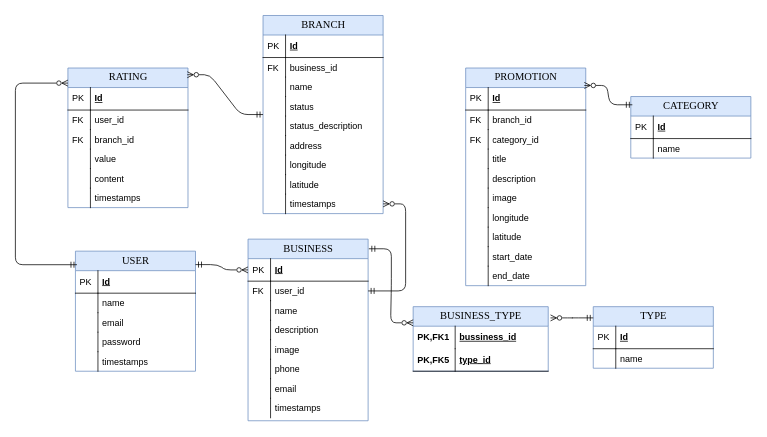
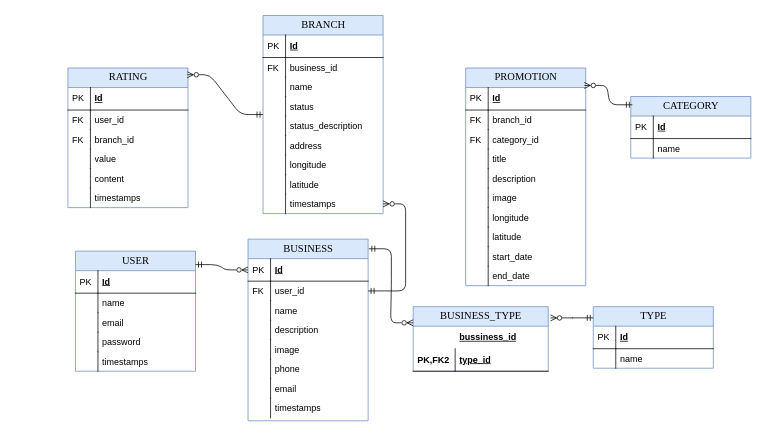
edge "RATING" -- "USER": removed
node "PK,FK1": removed
node "PK,FK5": label "PK,FK5" -> "PK,FK2"
